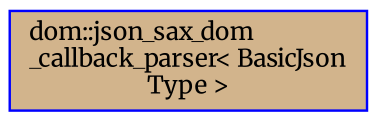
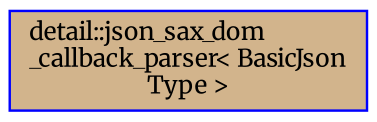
node "dom::json_sax_dom _callback_parser< BasicJson Type >": label "dom::json_sax_dom _callback_parser< BasicJson Type >" -> "detail::json_sax_dom _callback_parser< BasicJson Type >"
